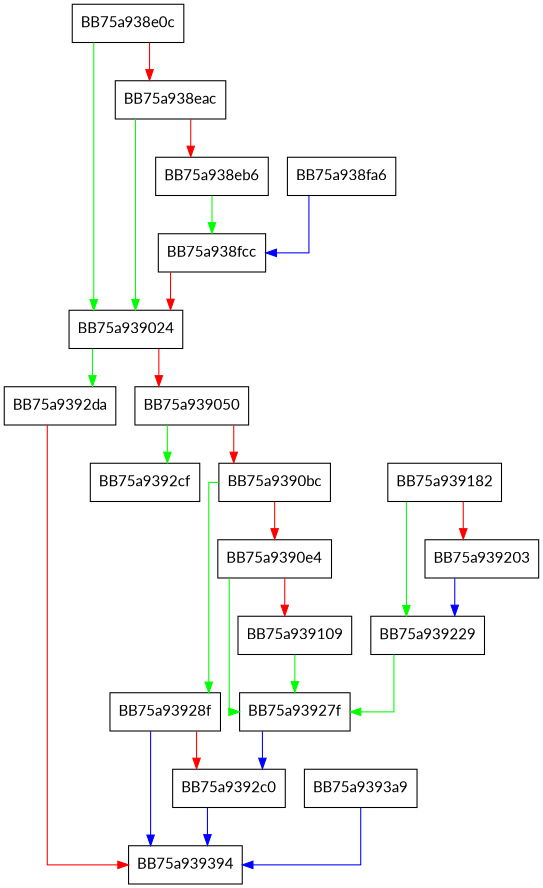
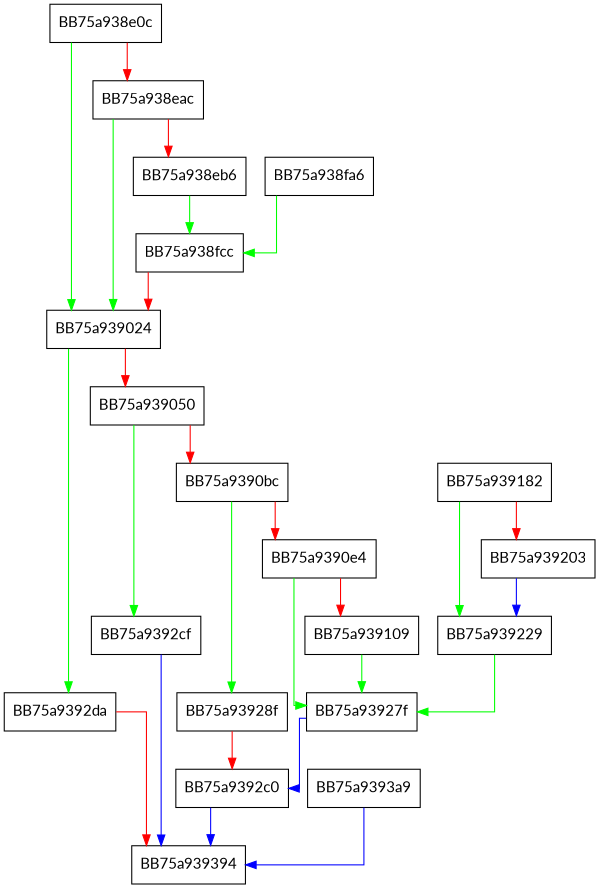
edge "BB75a938fa6" -> "BB75a938fcc": color blue -> green
edge "BB75a93928f" -> "BB75a939394": now "BB75a9392cf" -> "BB75a939394"
